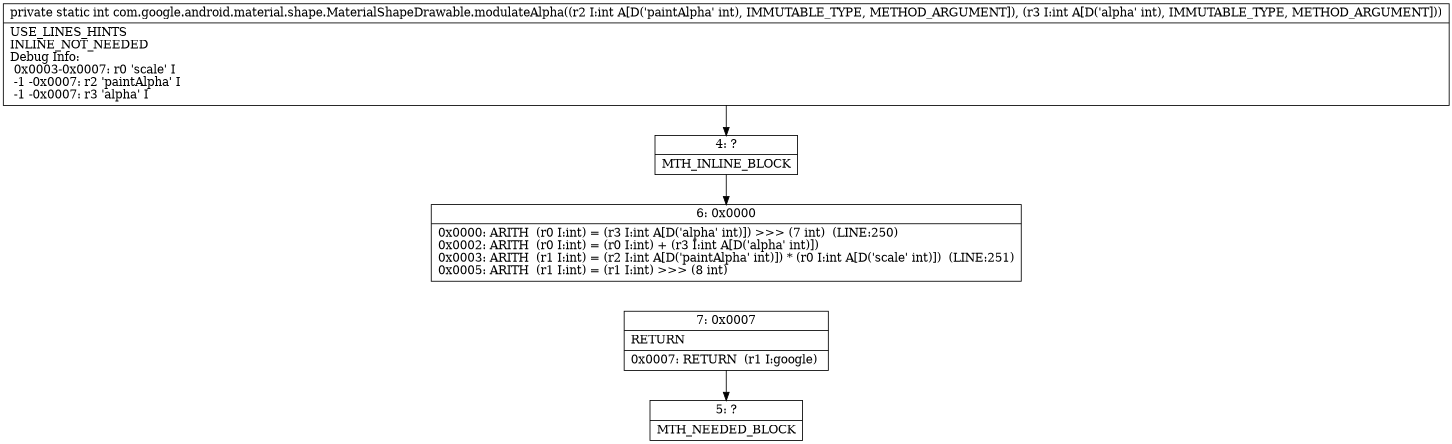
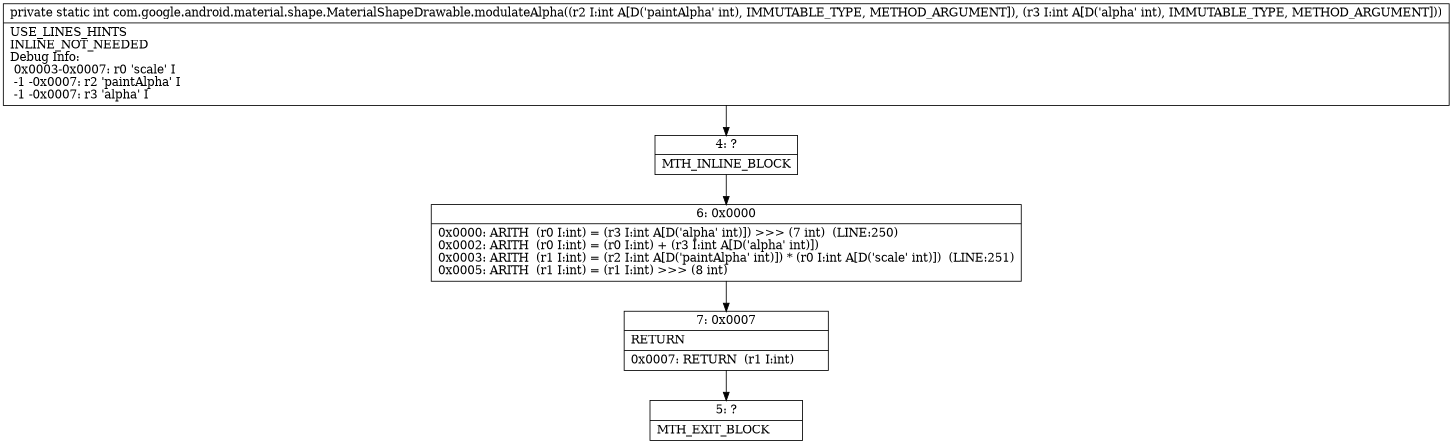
edge "6: 0x0000" -> "7: 0x0007": added
node "7: 0x0007": text "0x0007: RETURN  (r1 I:google)" -> "0x0007: RETURN  (r1 I:int)"
node "5: ?": text "MTH_NEEDED_BLOCK" -> "MTH_EXIT_BLOCK"
